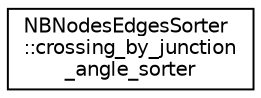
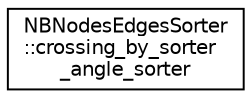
node "NBNodesEdgesSorter ::crossing_by_junction _angle_sorter": label "NBNodesEdgesSorter ::crossing_by_junction _angle_sorter" -> "NBNodesEdgesSorter ::crossing_by_sorter _angle_sorter"
